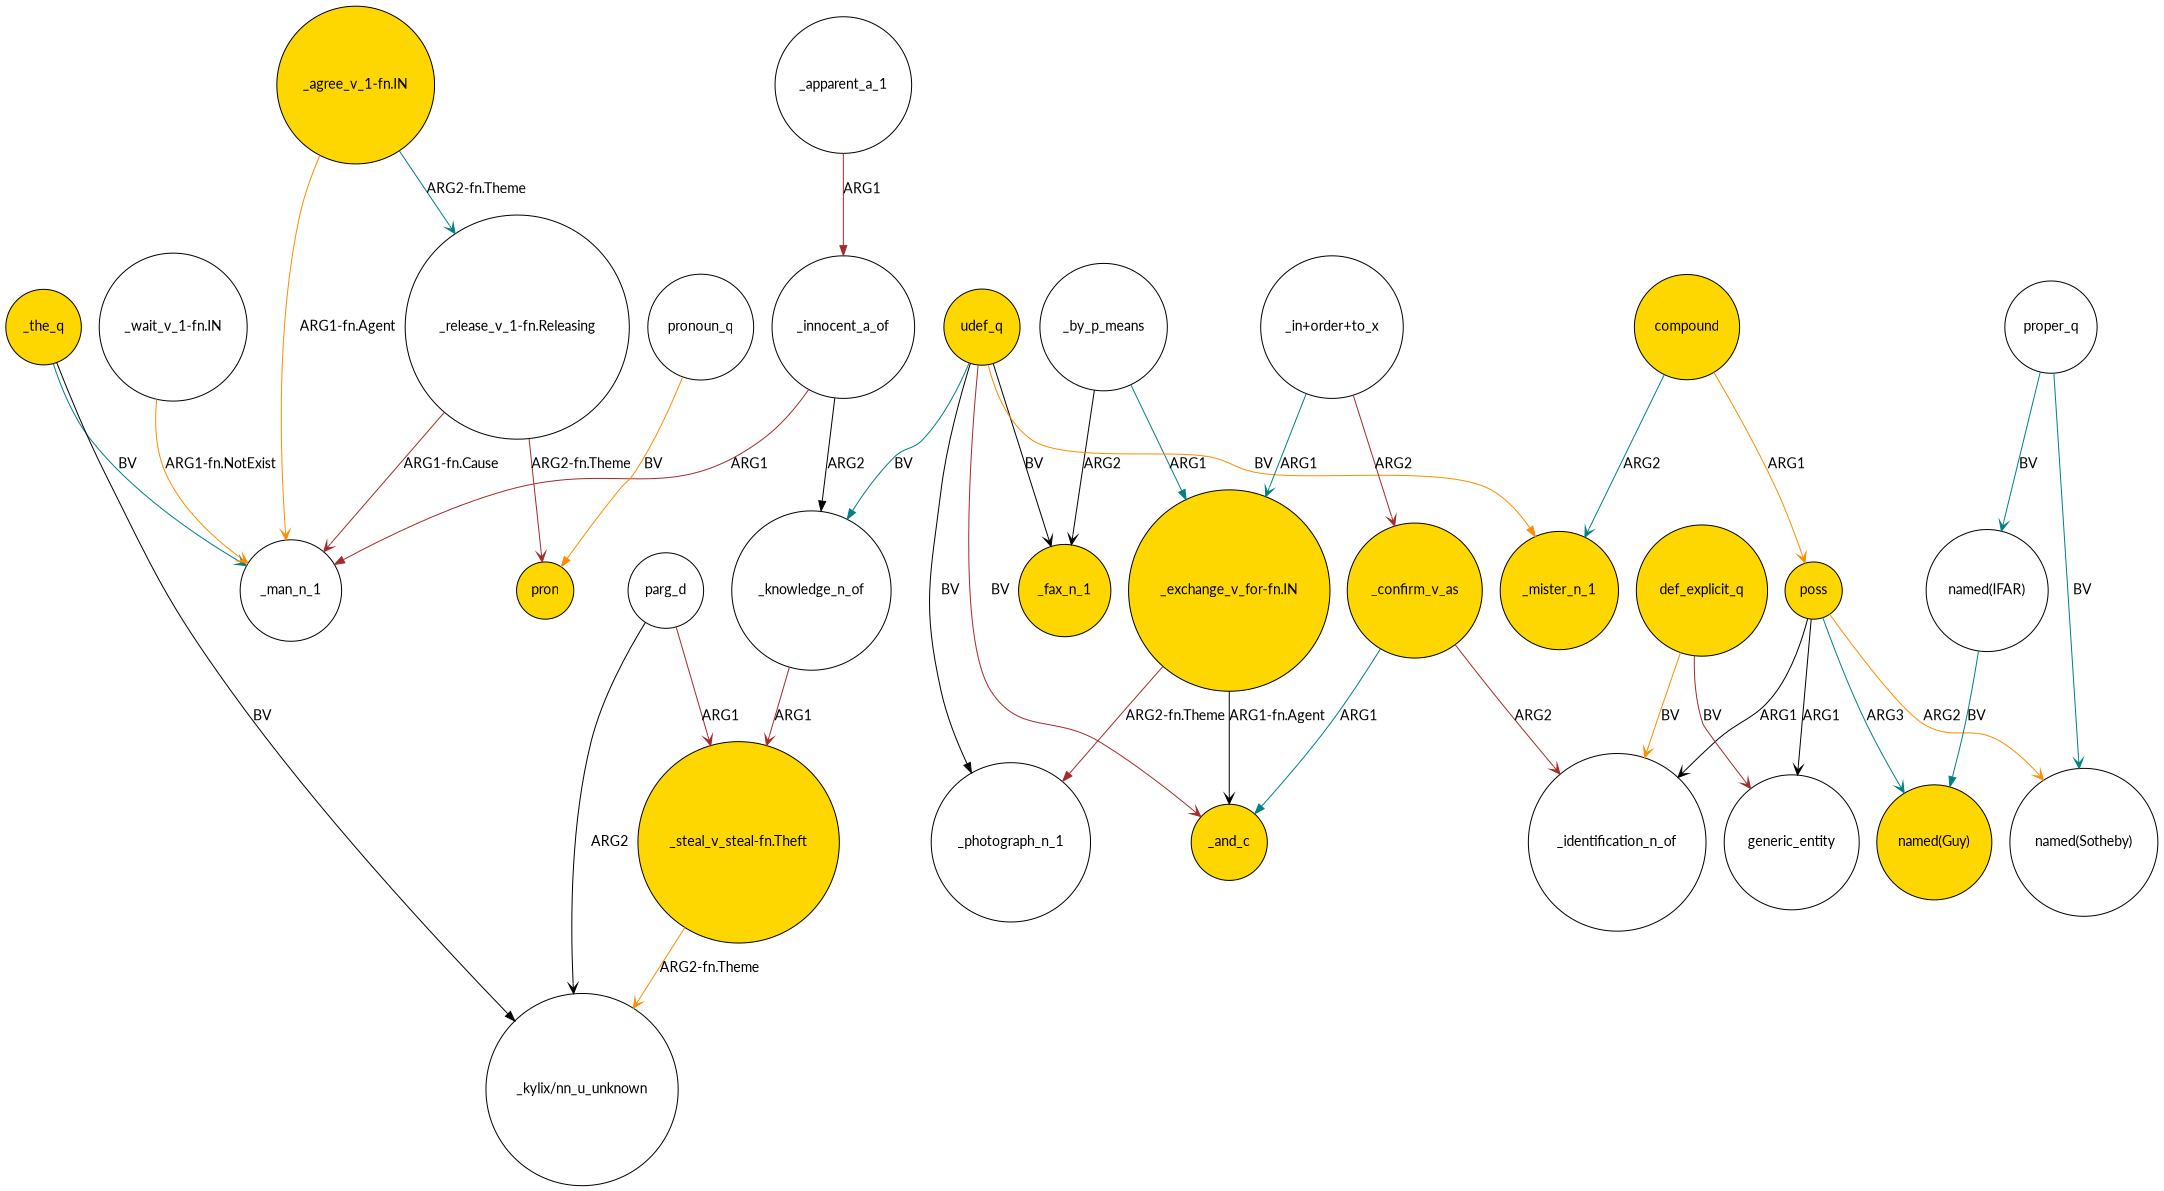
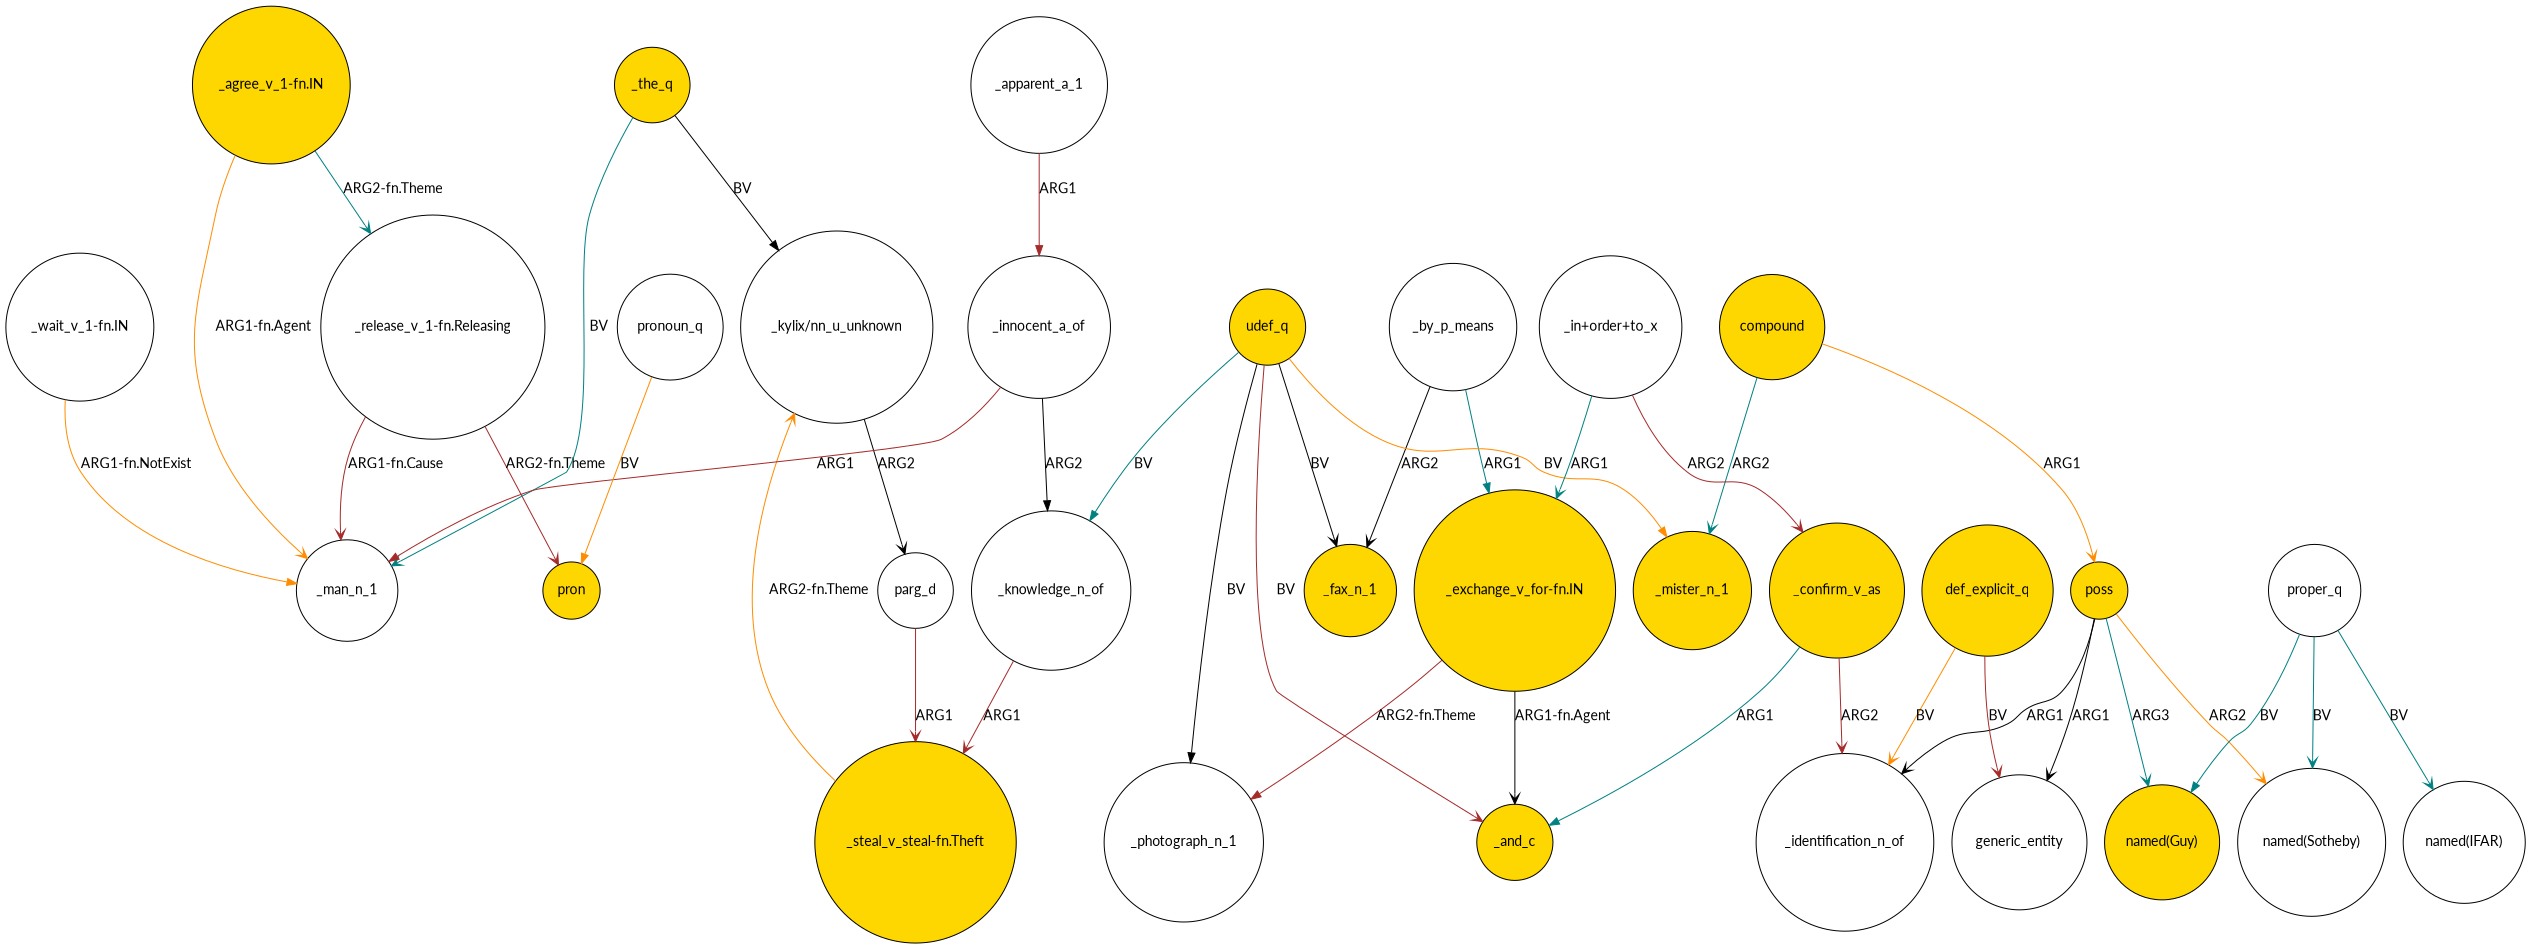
edge "_wait_v_1-fn.IN" -> "_man_n_1": arrowhead vee -> normal
edge "named(IFAR)" -> "named(Guy)": now "proper_q" -> "named(Guy)"
edge "parg_d" -> "_kylix/nn_u_unknown": reversed
